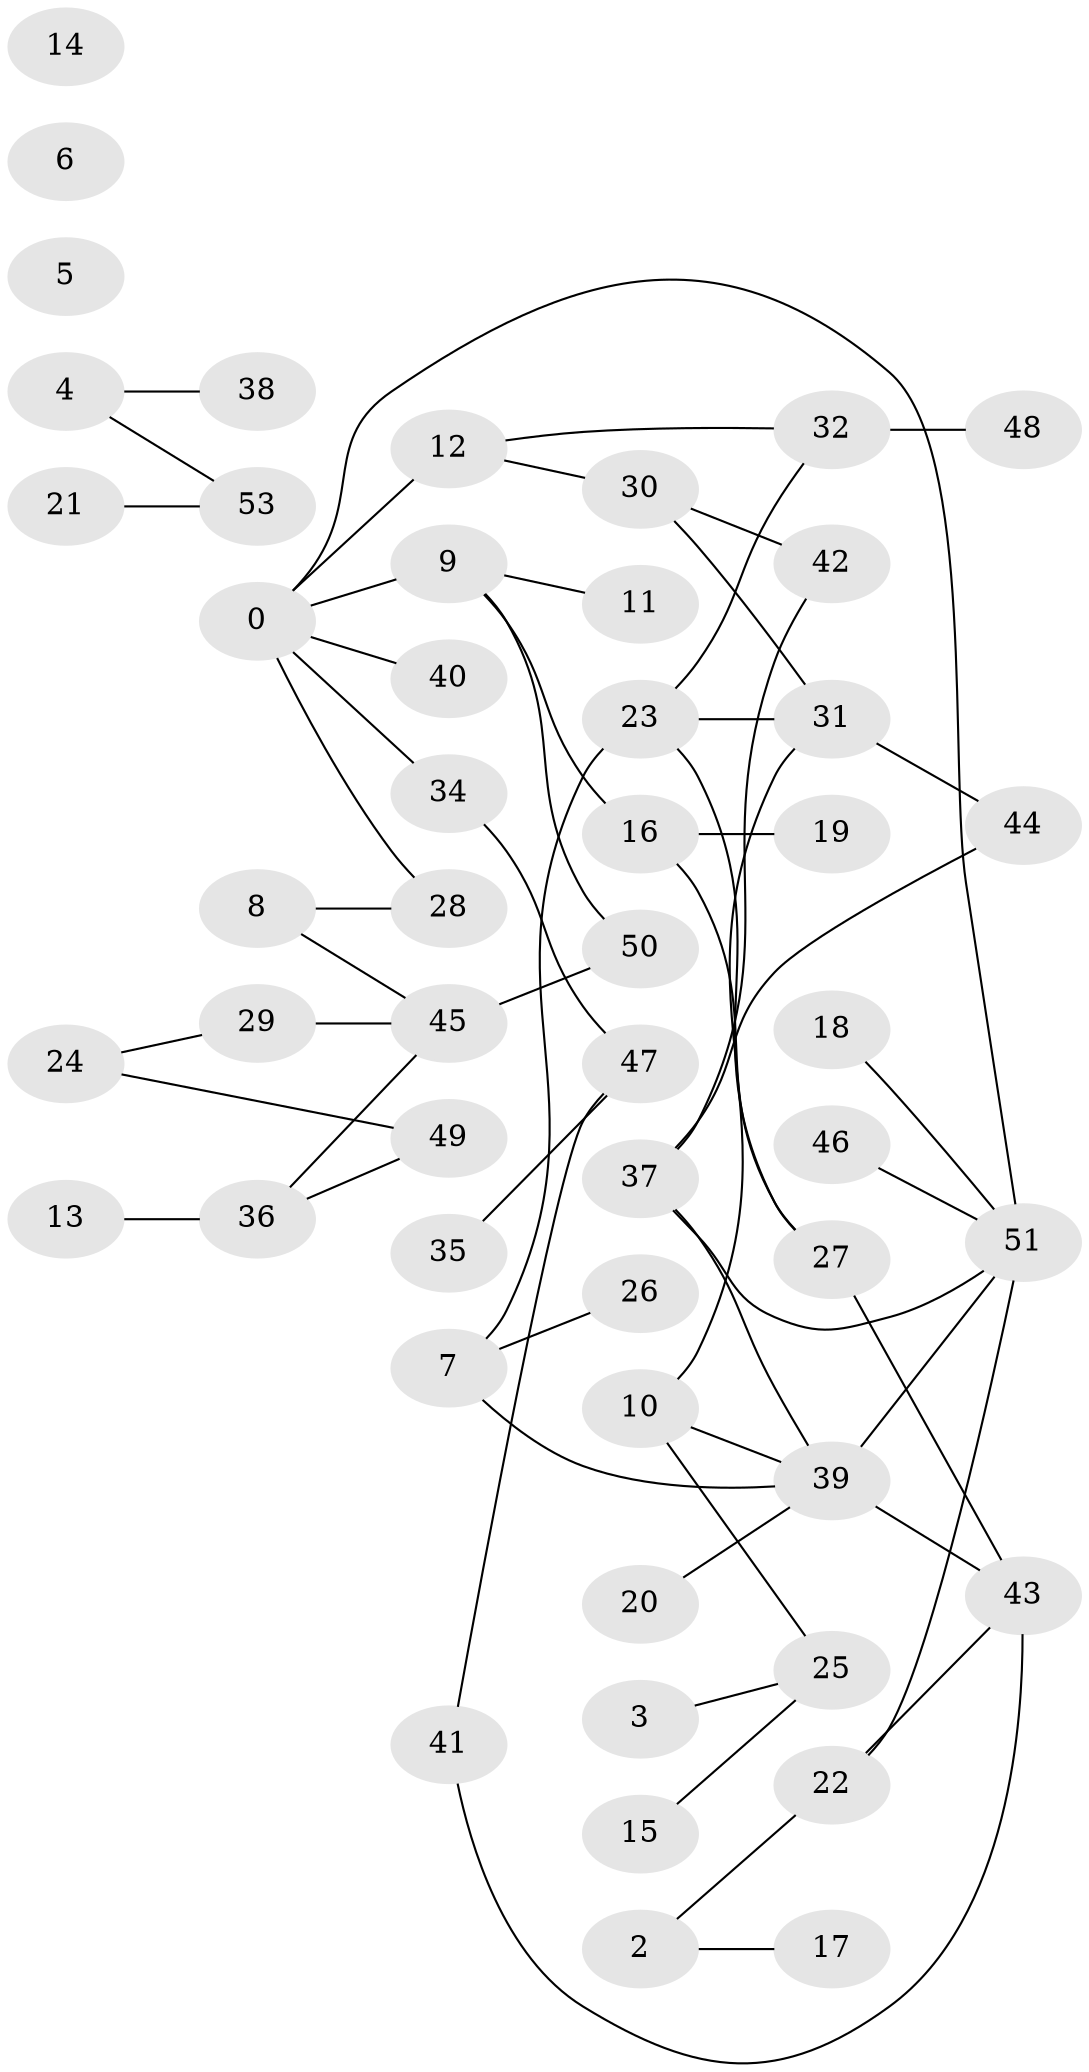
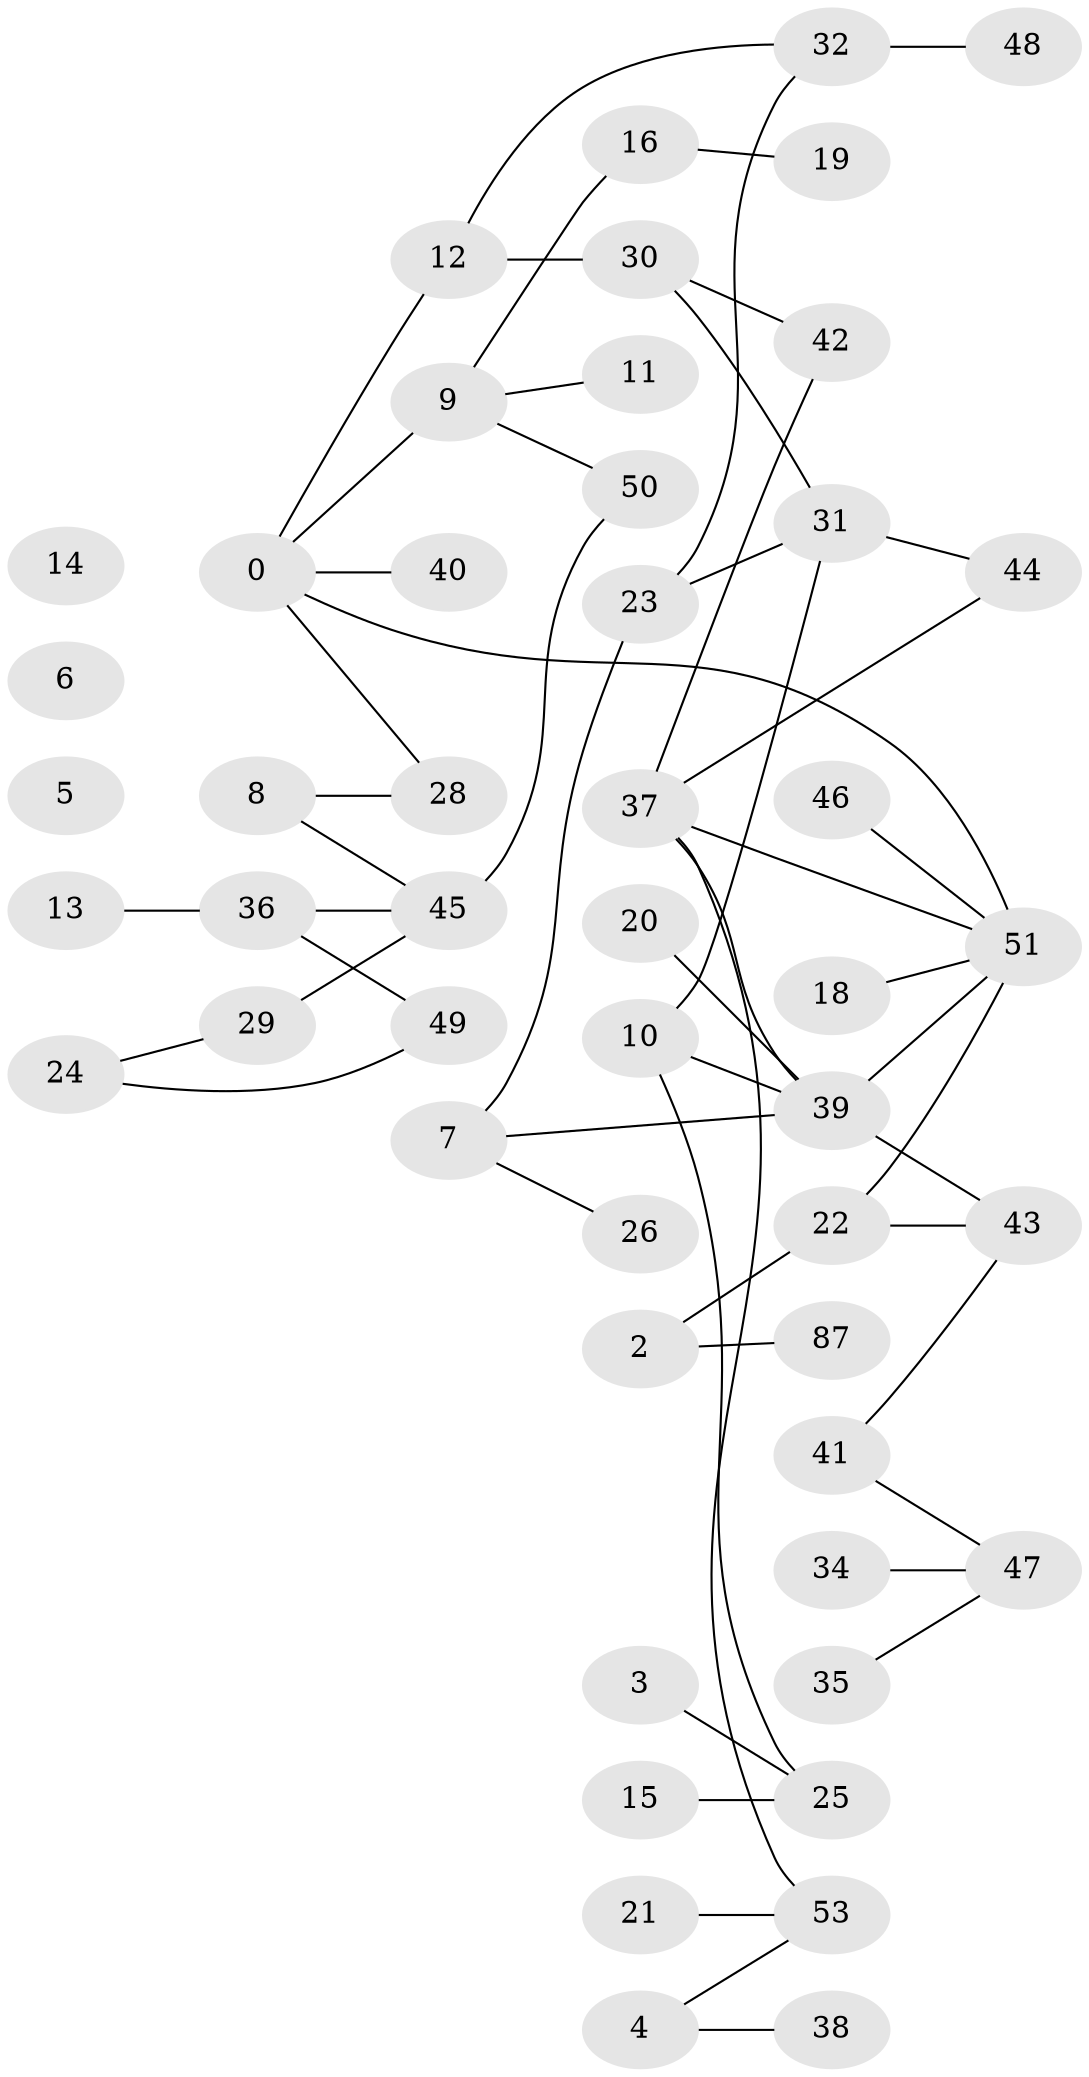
edge "0" -- "34": removed
node "27": removed
edge "37" -- "53": added
node "17": label "17" -> "87"
